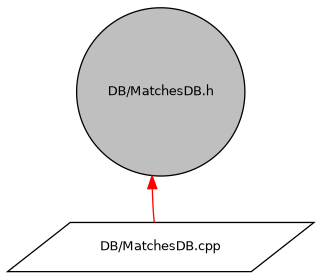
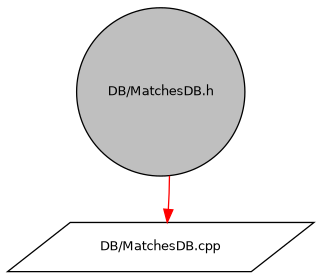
edge "DB/MatchesDB.cpp" -> "DB/MatchesDB.h": reversed
